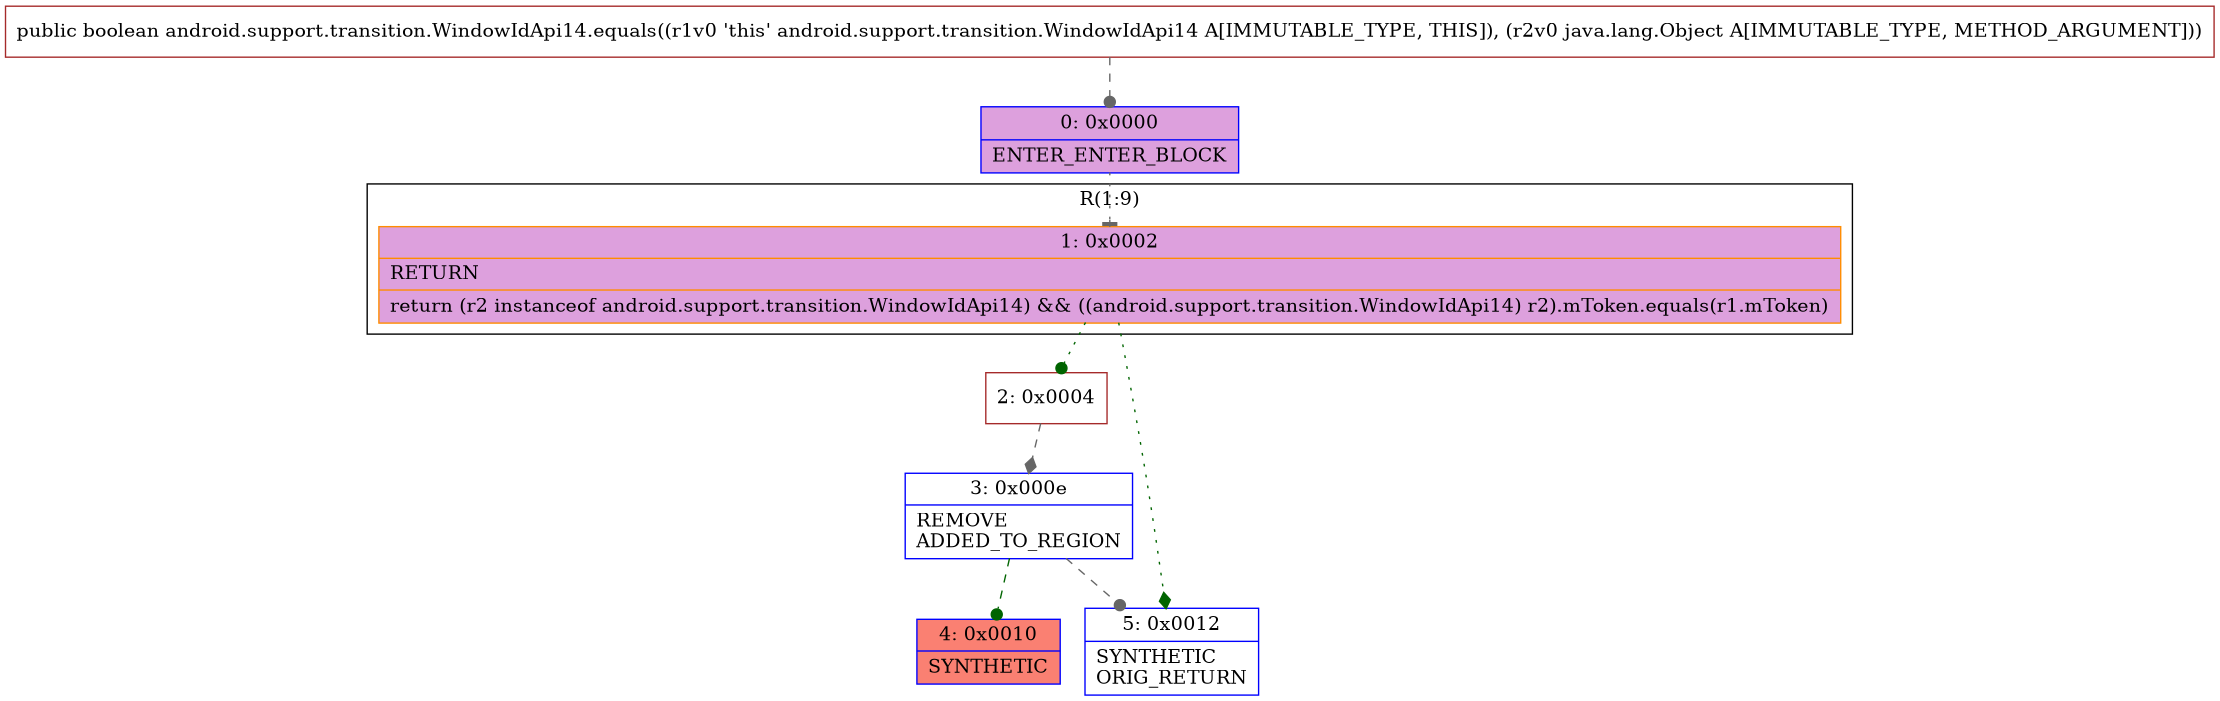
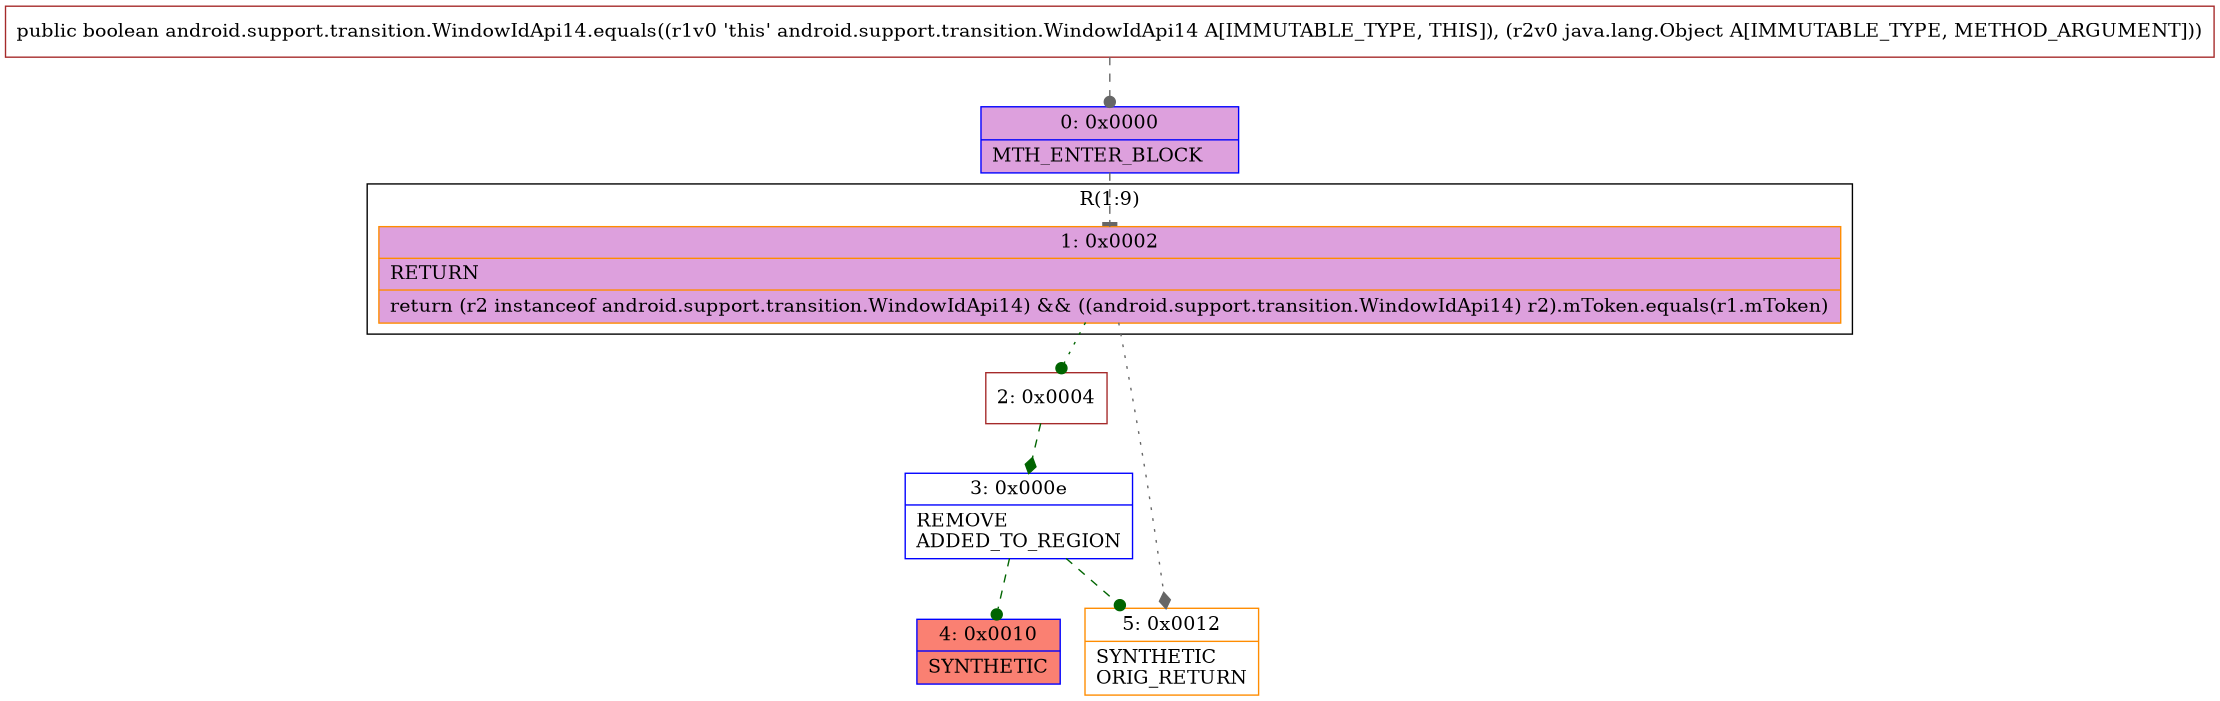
node "0: 0x0000": text "ENTER_ENTER_BLOCK" -> "MTH_ENTER_BLOCK"
edge "0: 0x0000" -> "1: 0x0002": style dotted -> dashed
edge "2: 0x0004" -> "3: 0x000e": color gray40 -> darkgreen
edge "1: 0x0002" -> "5: 0x0012": color darkgreen -> gray40
edge "3: 0x000e" -> "5: 0x0012": color gray40 -> darkgreen
node "5: 0x0012": color blue -> darkorange
